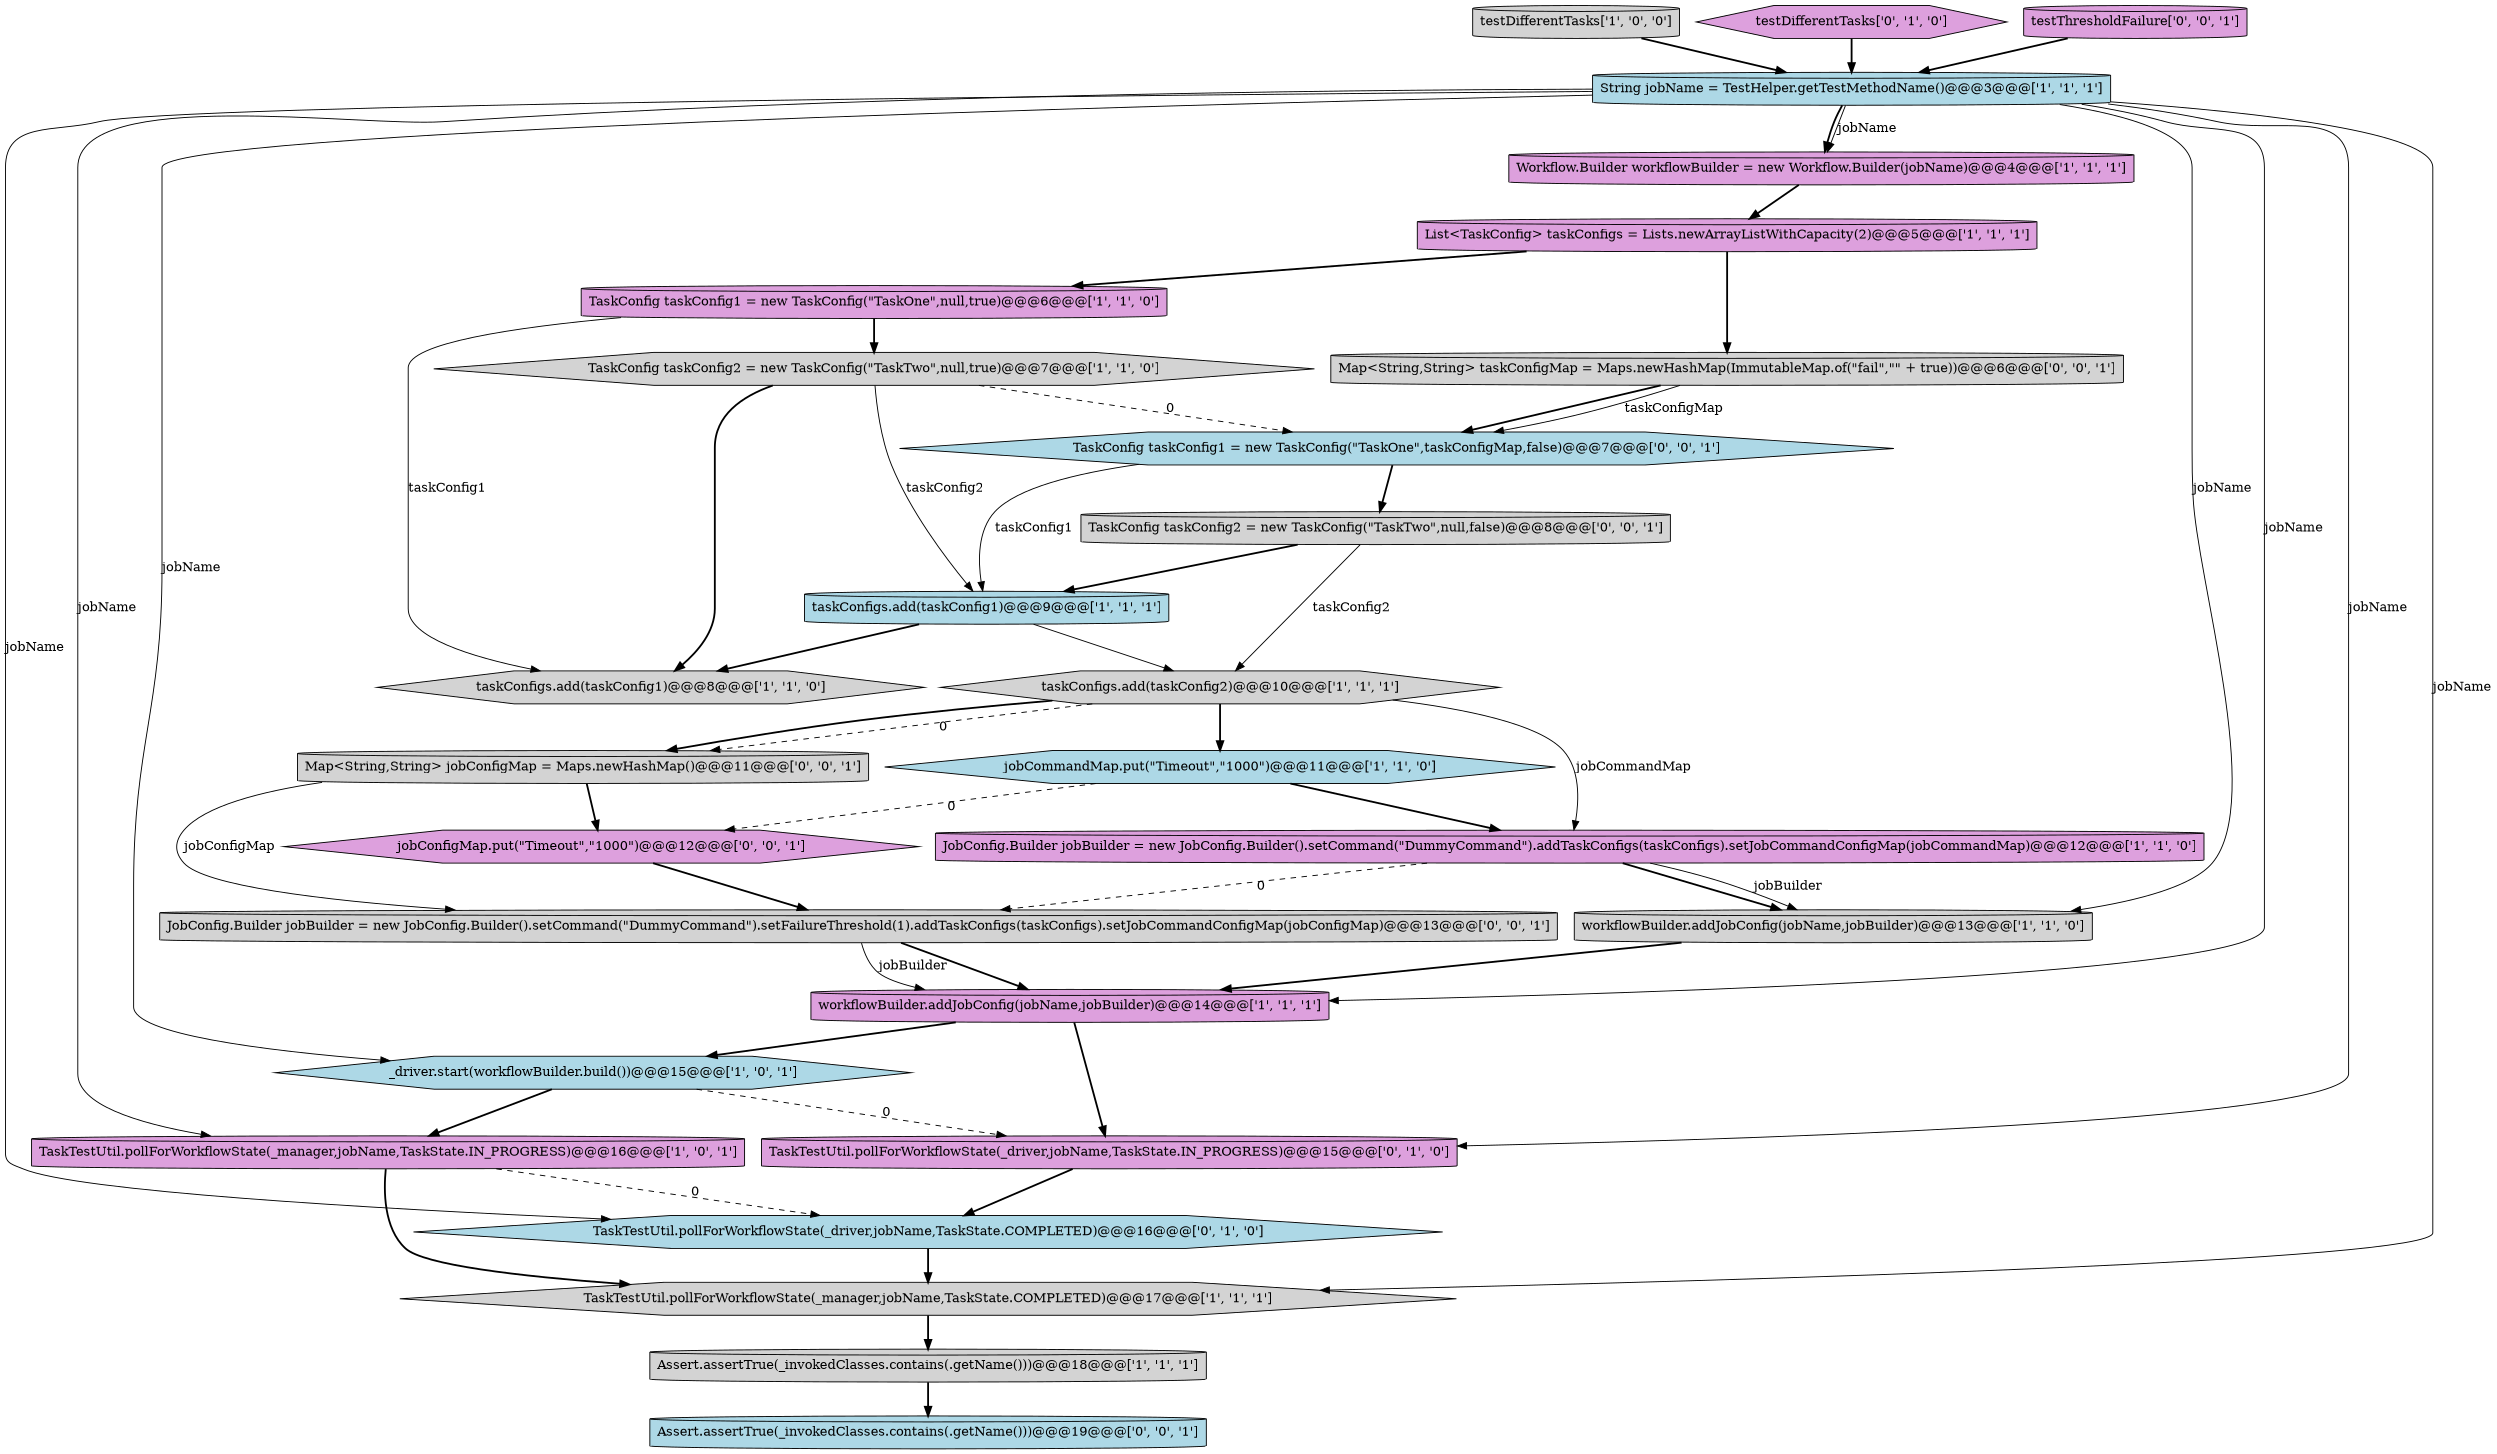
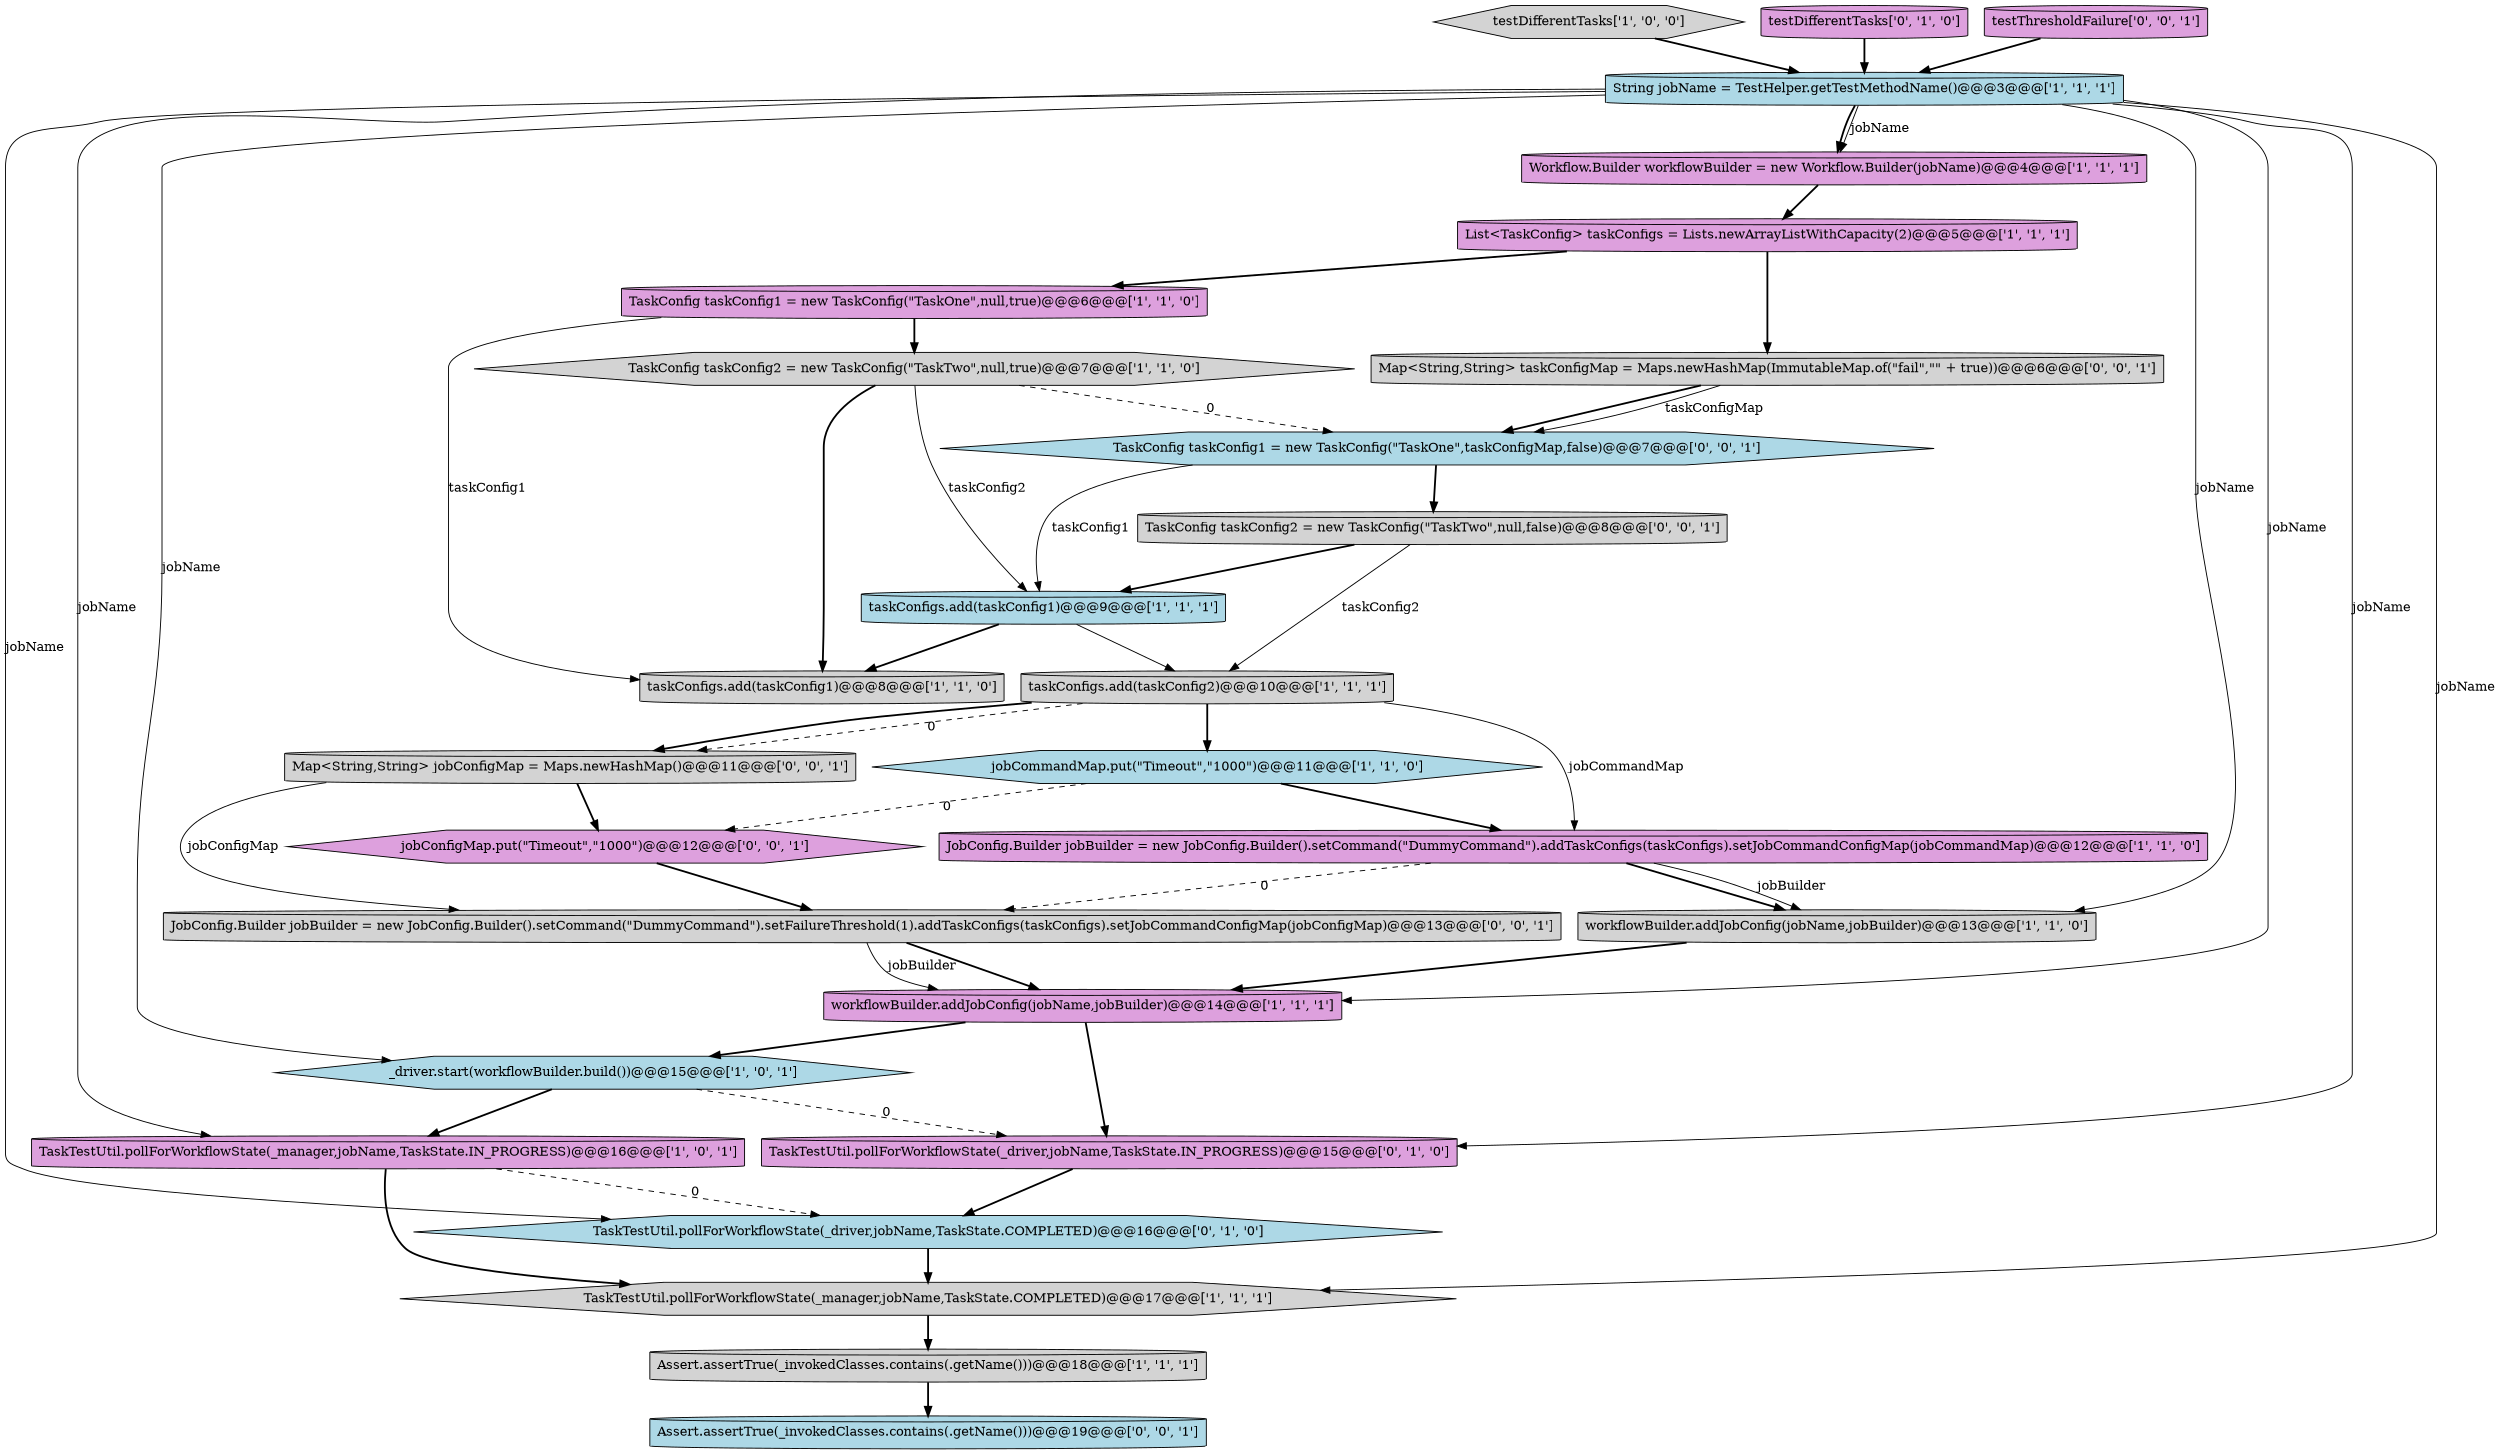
node "testDifferentTasks['1', '0', '0']": shape cylinder -> hexagon
node "testDifferentTasks['0', '1', '0']": shape hexagon -> cylinder
node "taskConfigs.add(taskConfig1)@@@8@@@['1', '1', '0']": shape hexagon -> cylinder
node "taskConfigs.add(taskConfig2)@@@10@@@['1', '1', '1']": shape hexagon -> cylinder
